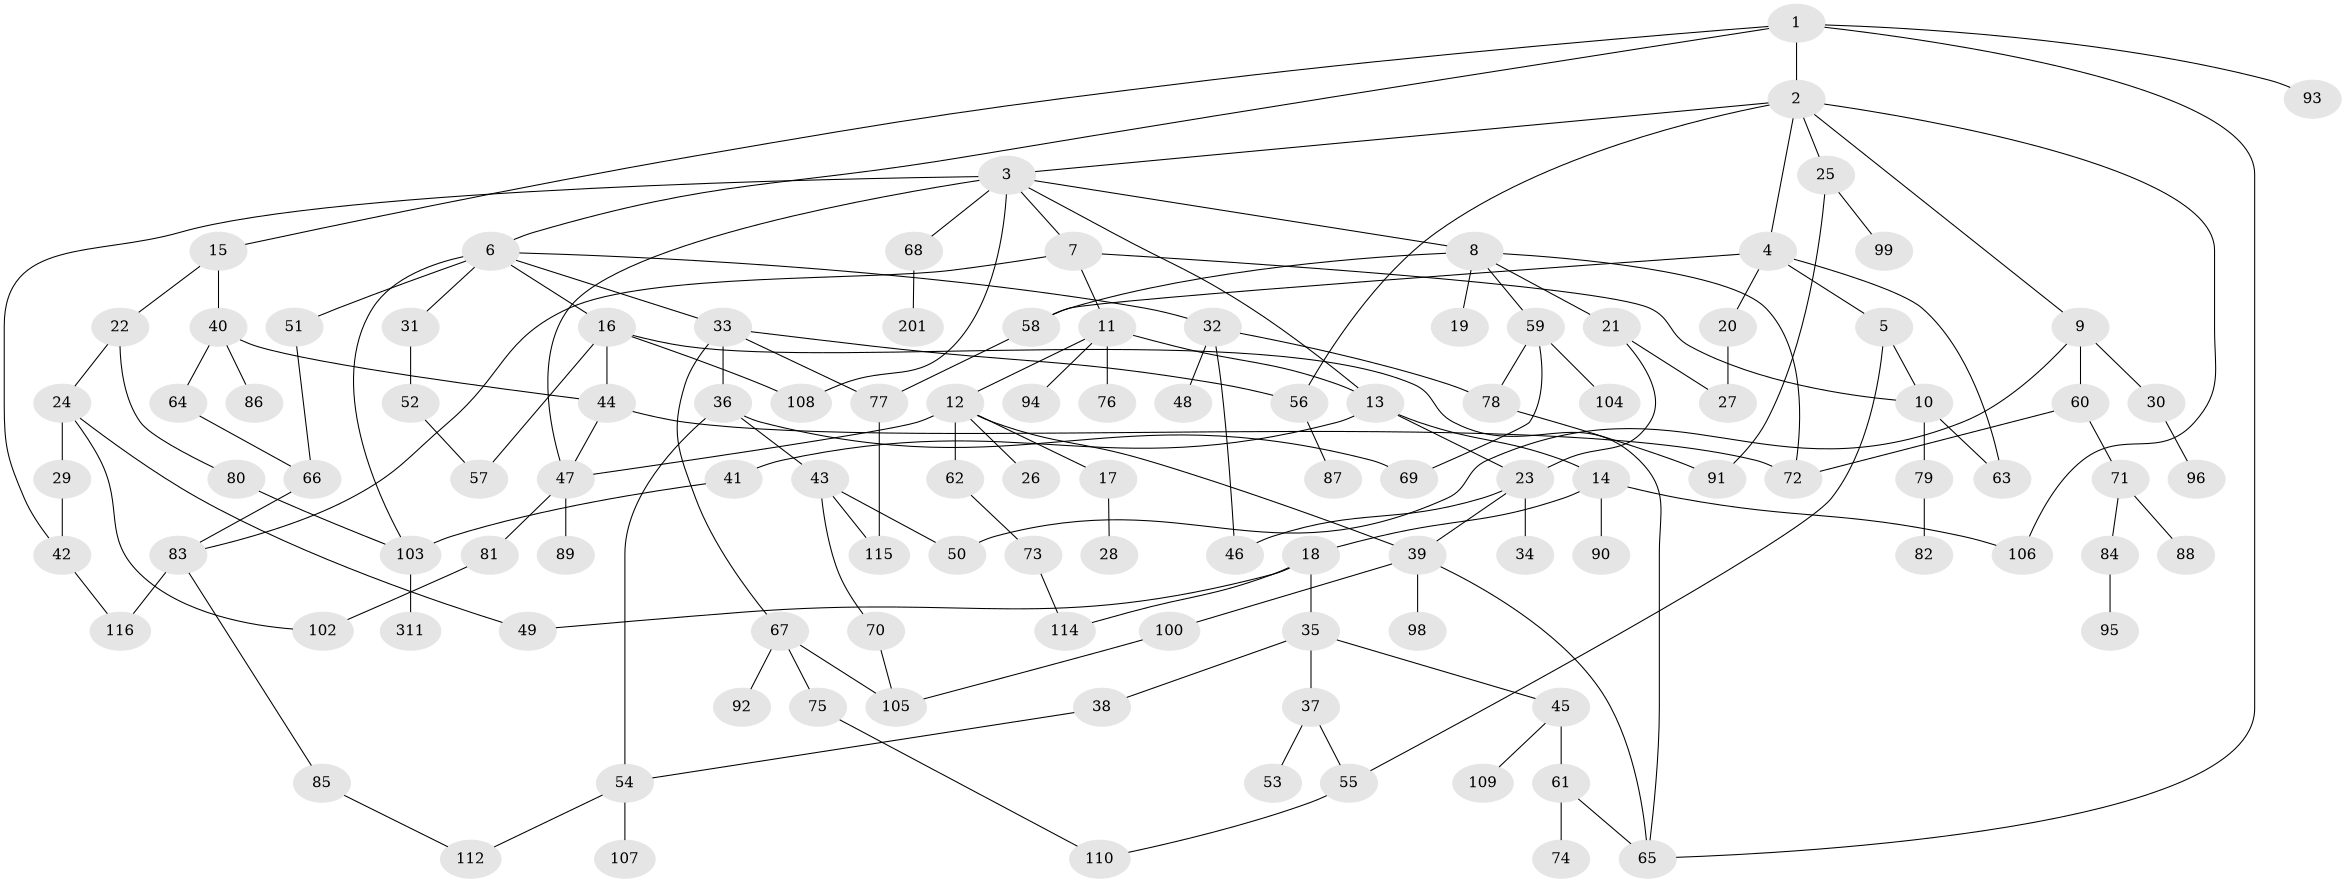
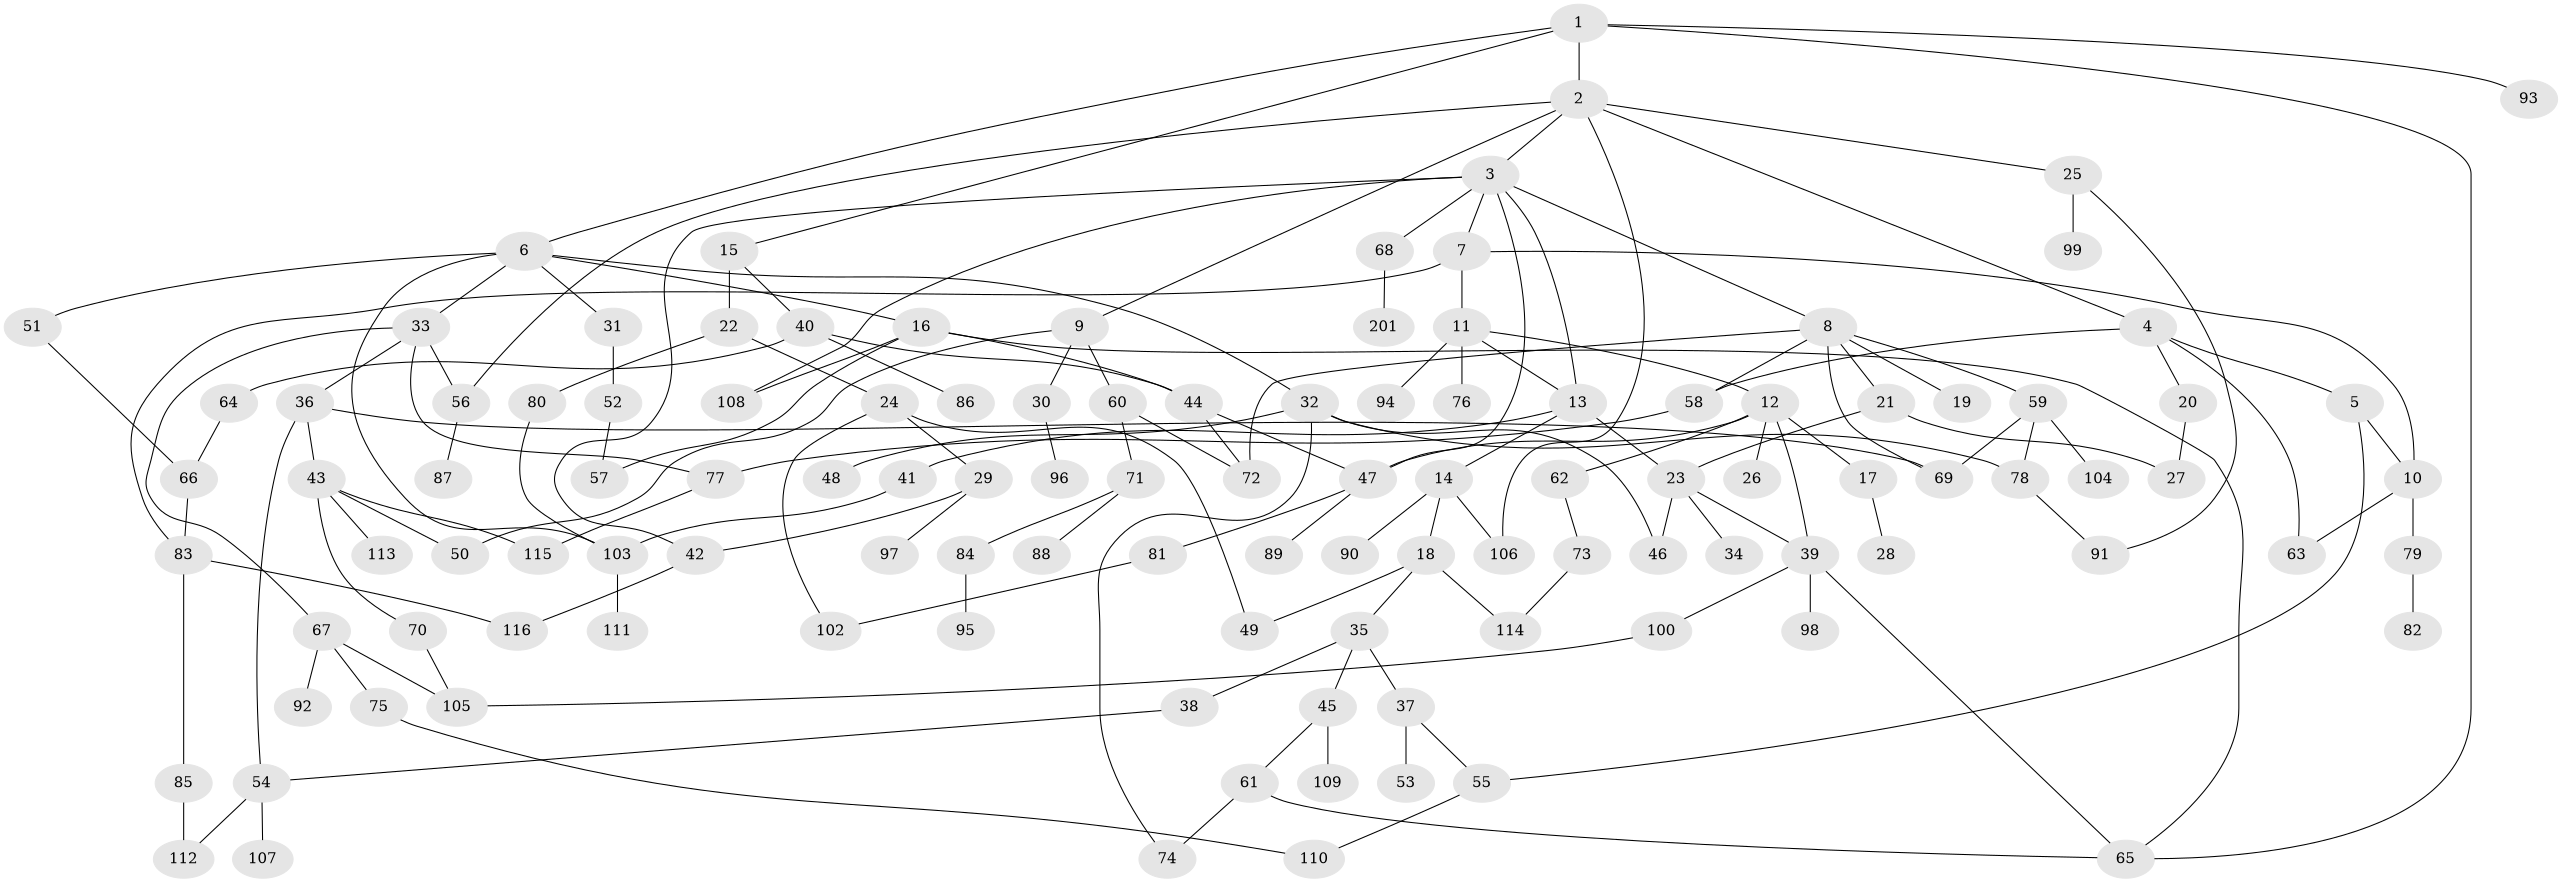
edge "8" -- "69": added
node "113": added
node "97": added
edge "32" -- "74": added
node "311": label "311" -> "111"
